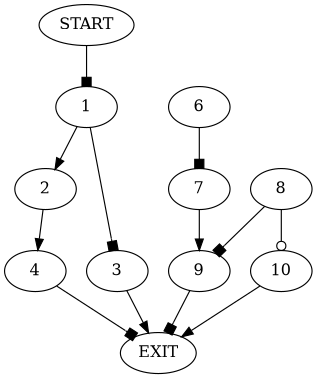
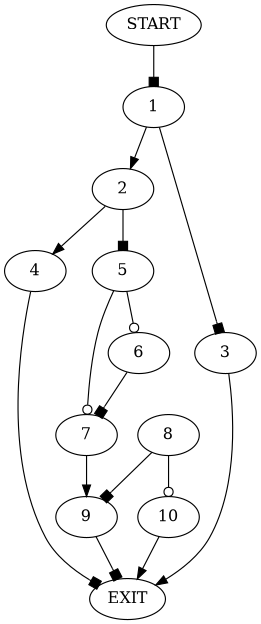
node "5": added
